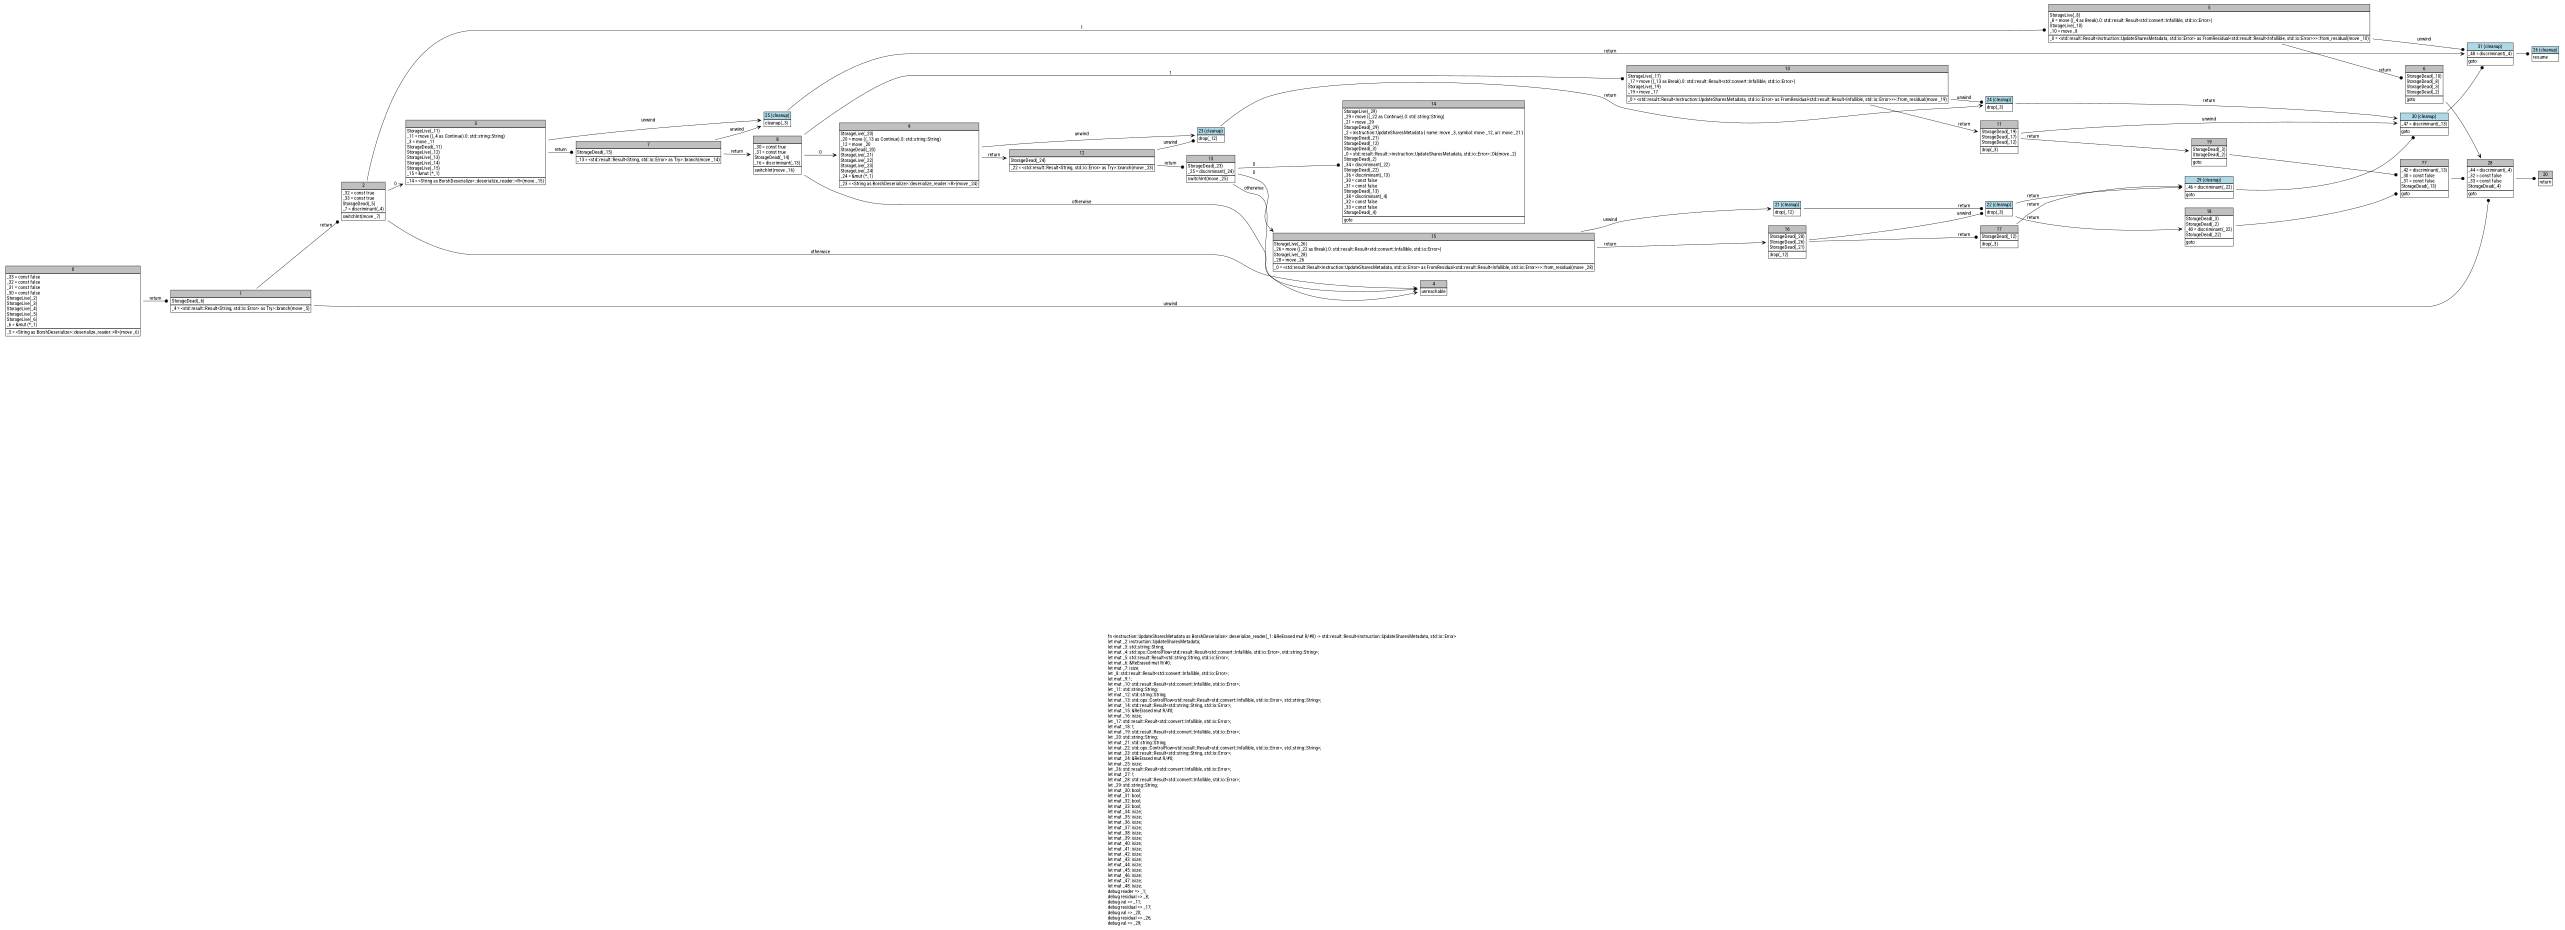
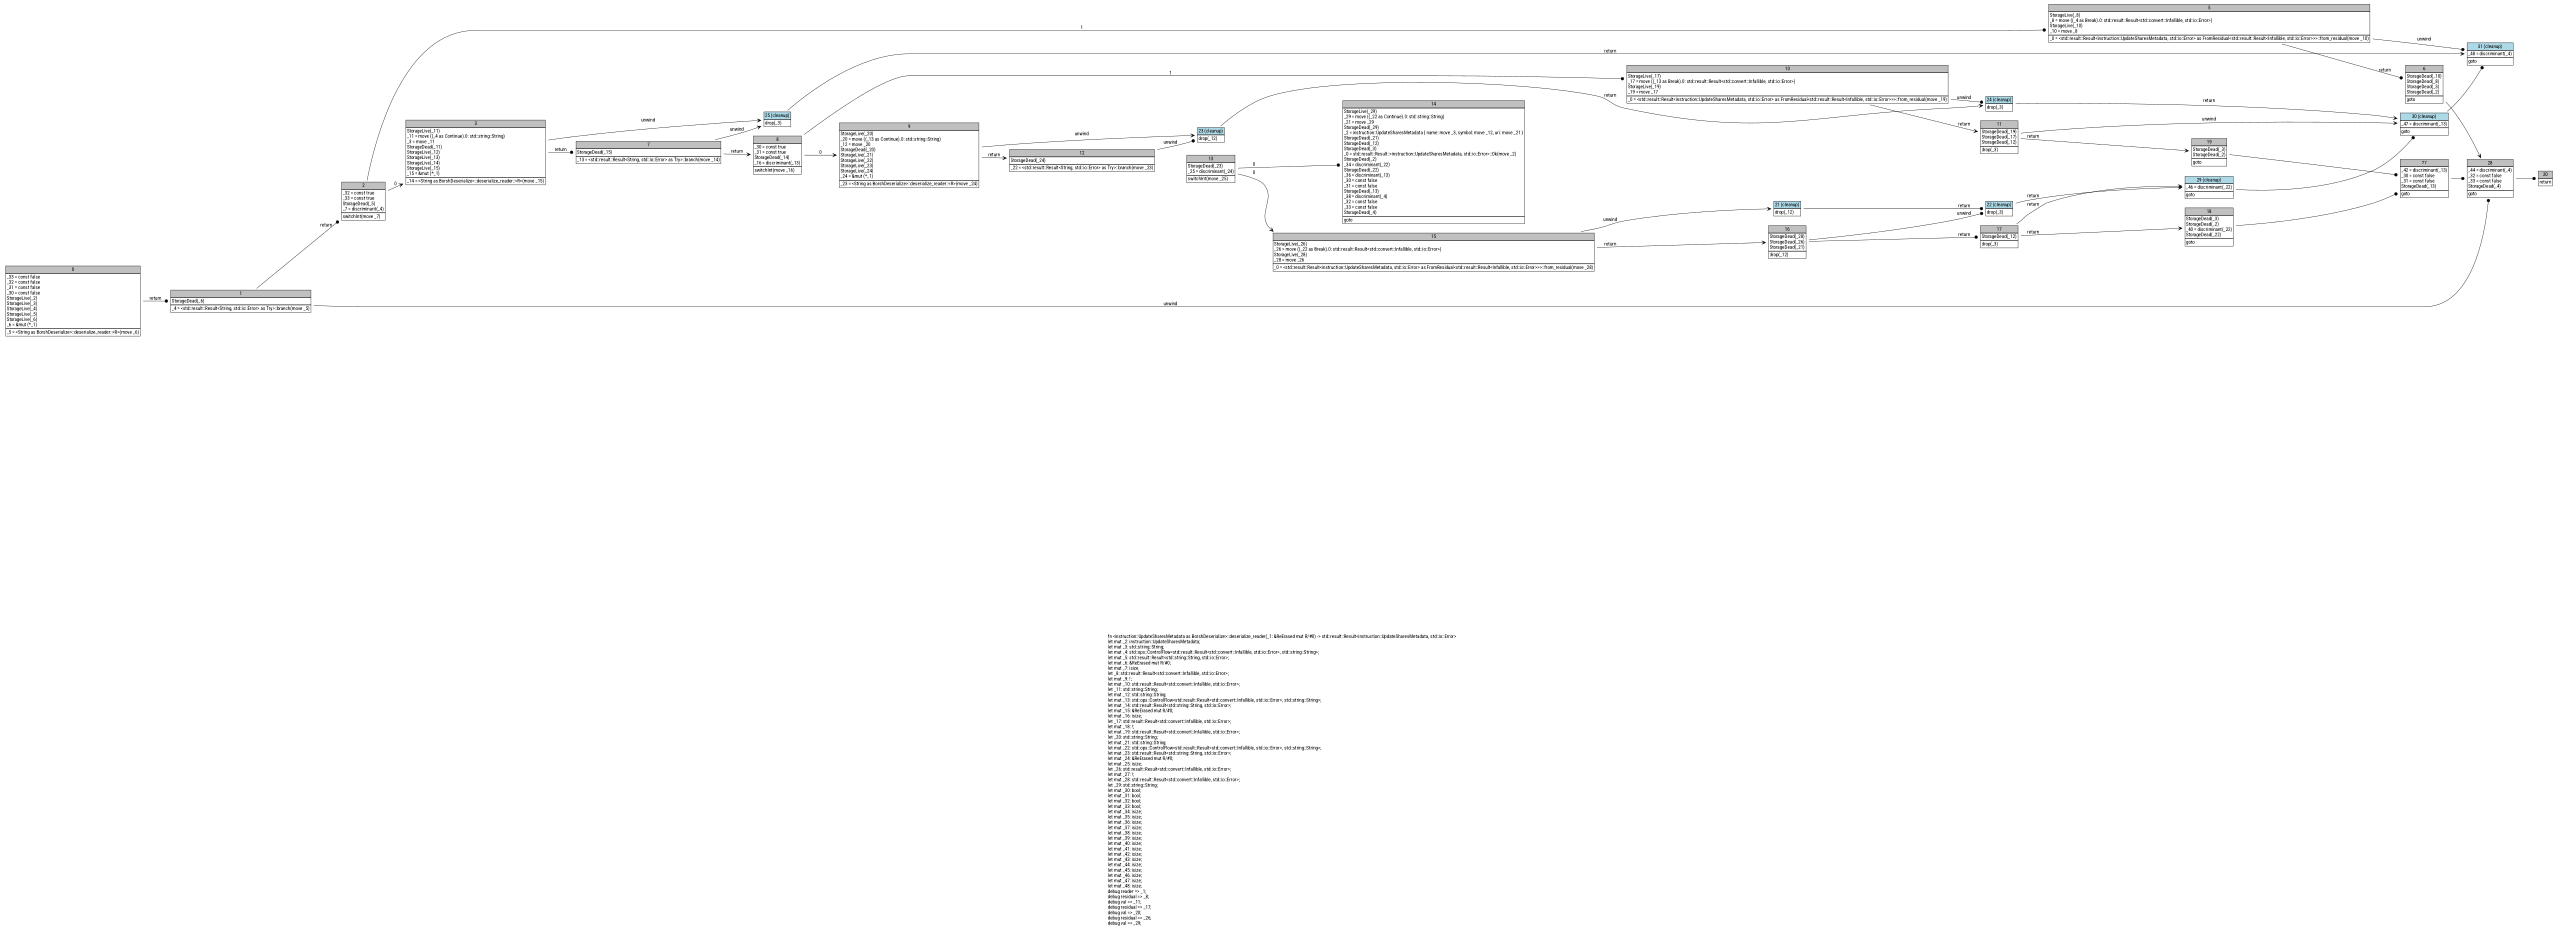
node "26 (cleanup)": removed
node "25 (cleanup)": text "cleanup(_3)" -> "drop(_3)"
edge "12" -> "13": removed, label "return"
edge "22 (cleanup)" -> "18": now "17" -> "18"
node "4": removed
